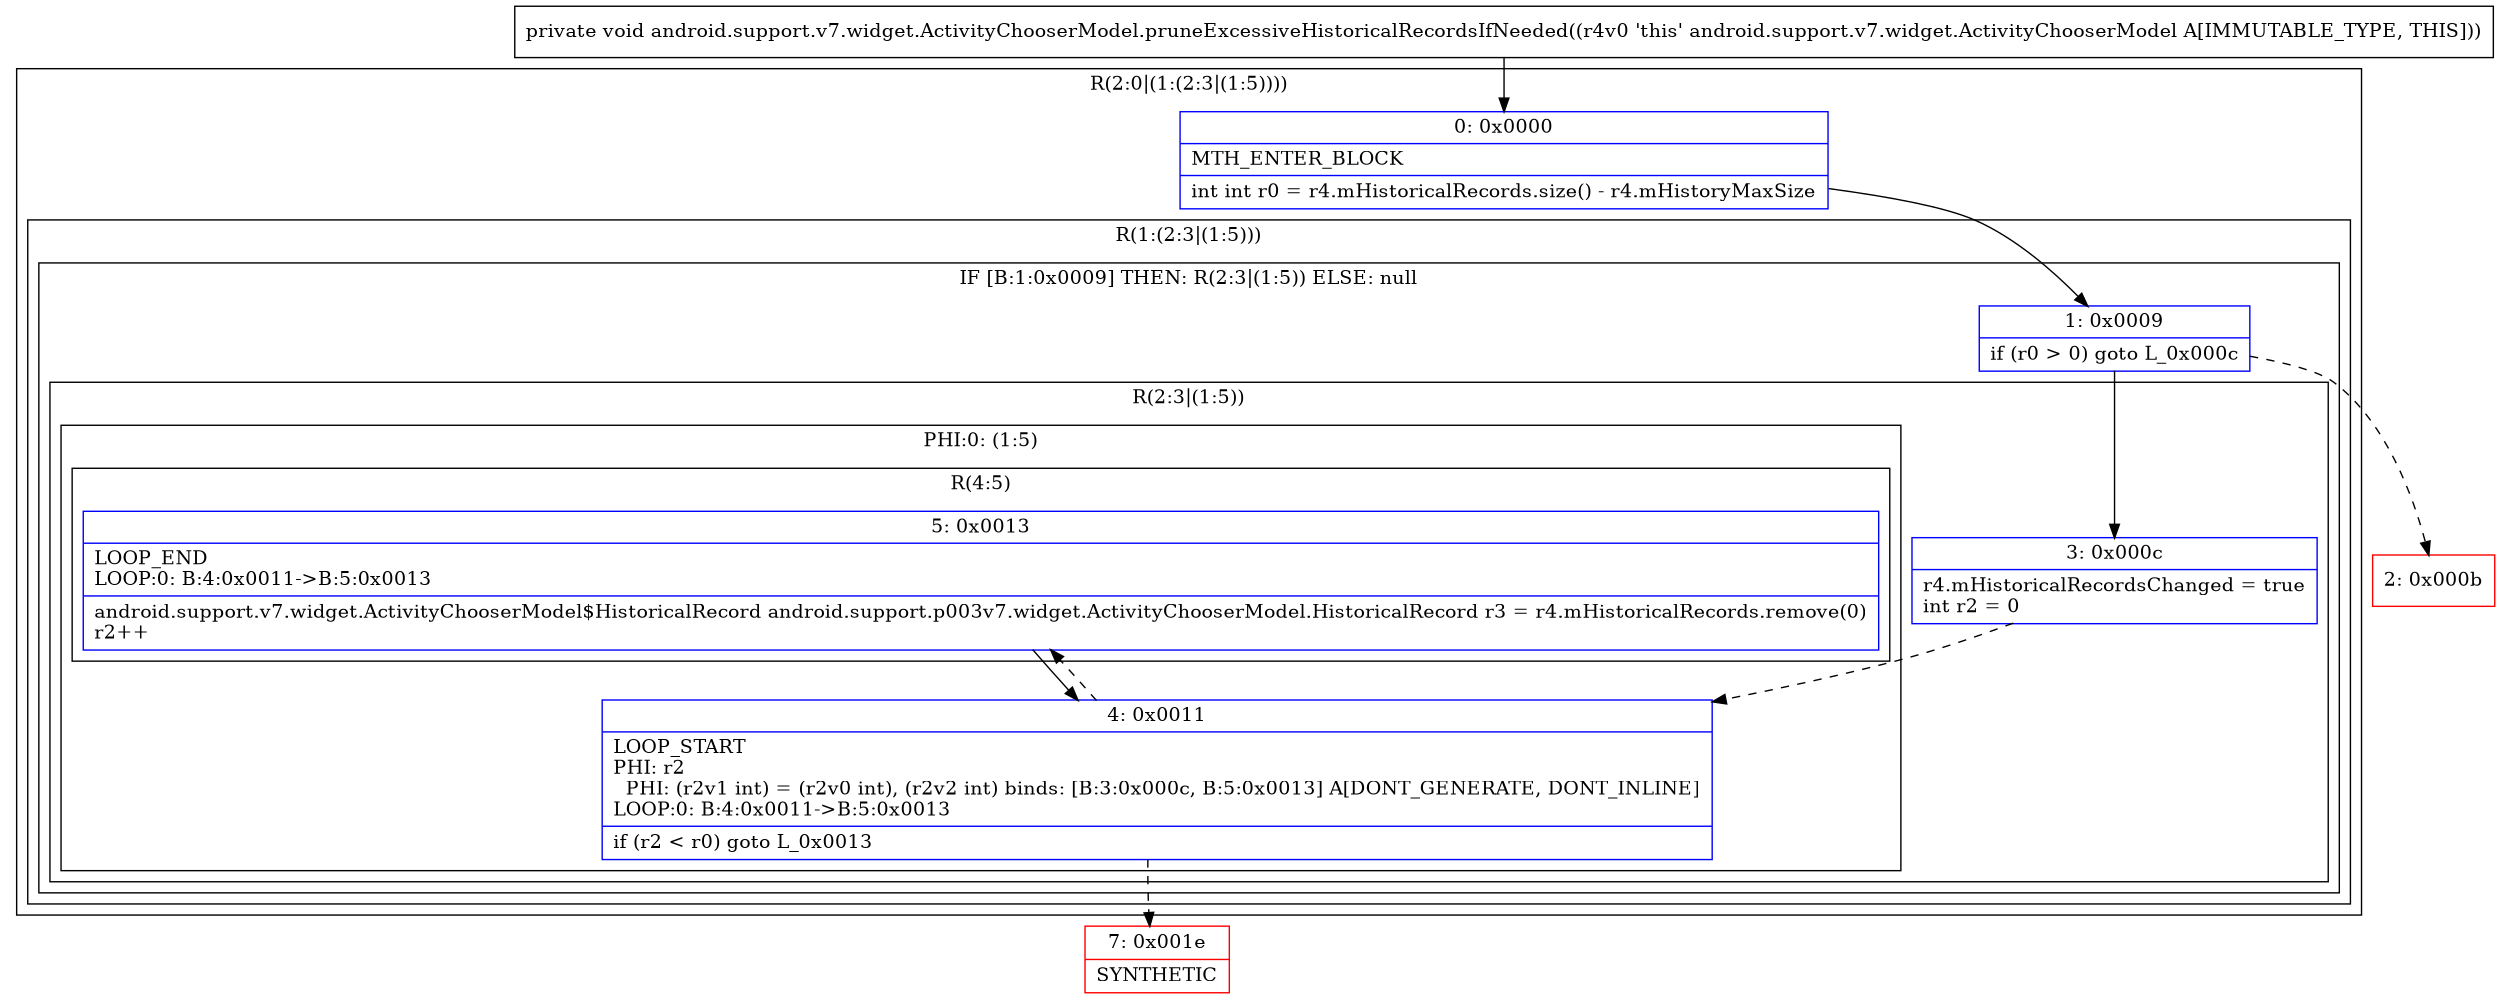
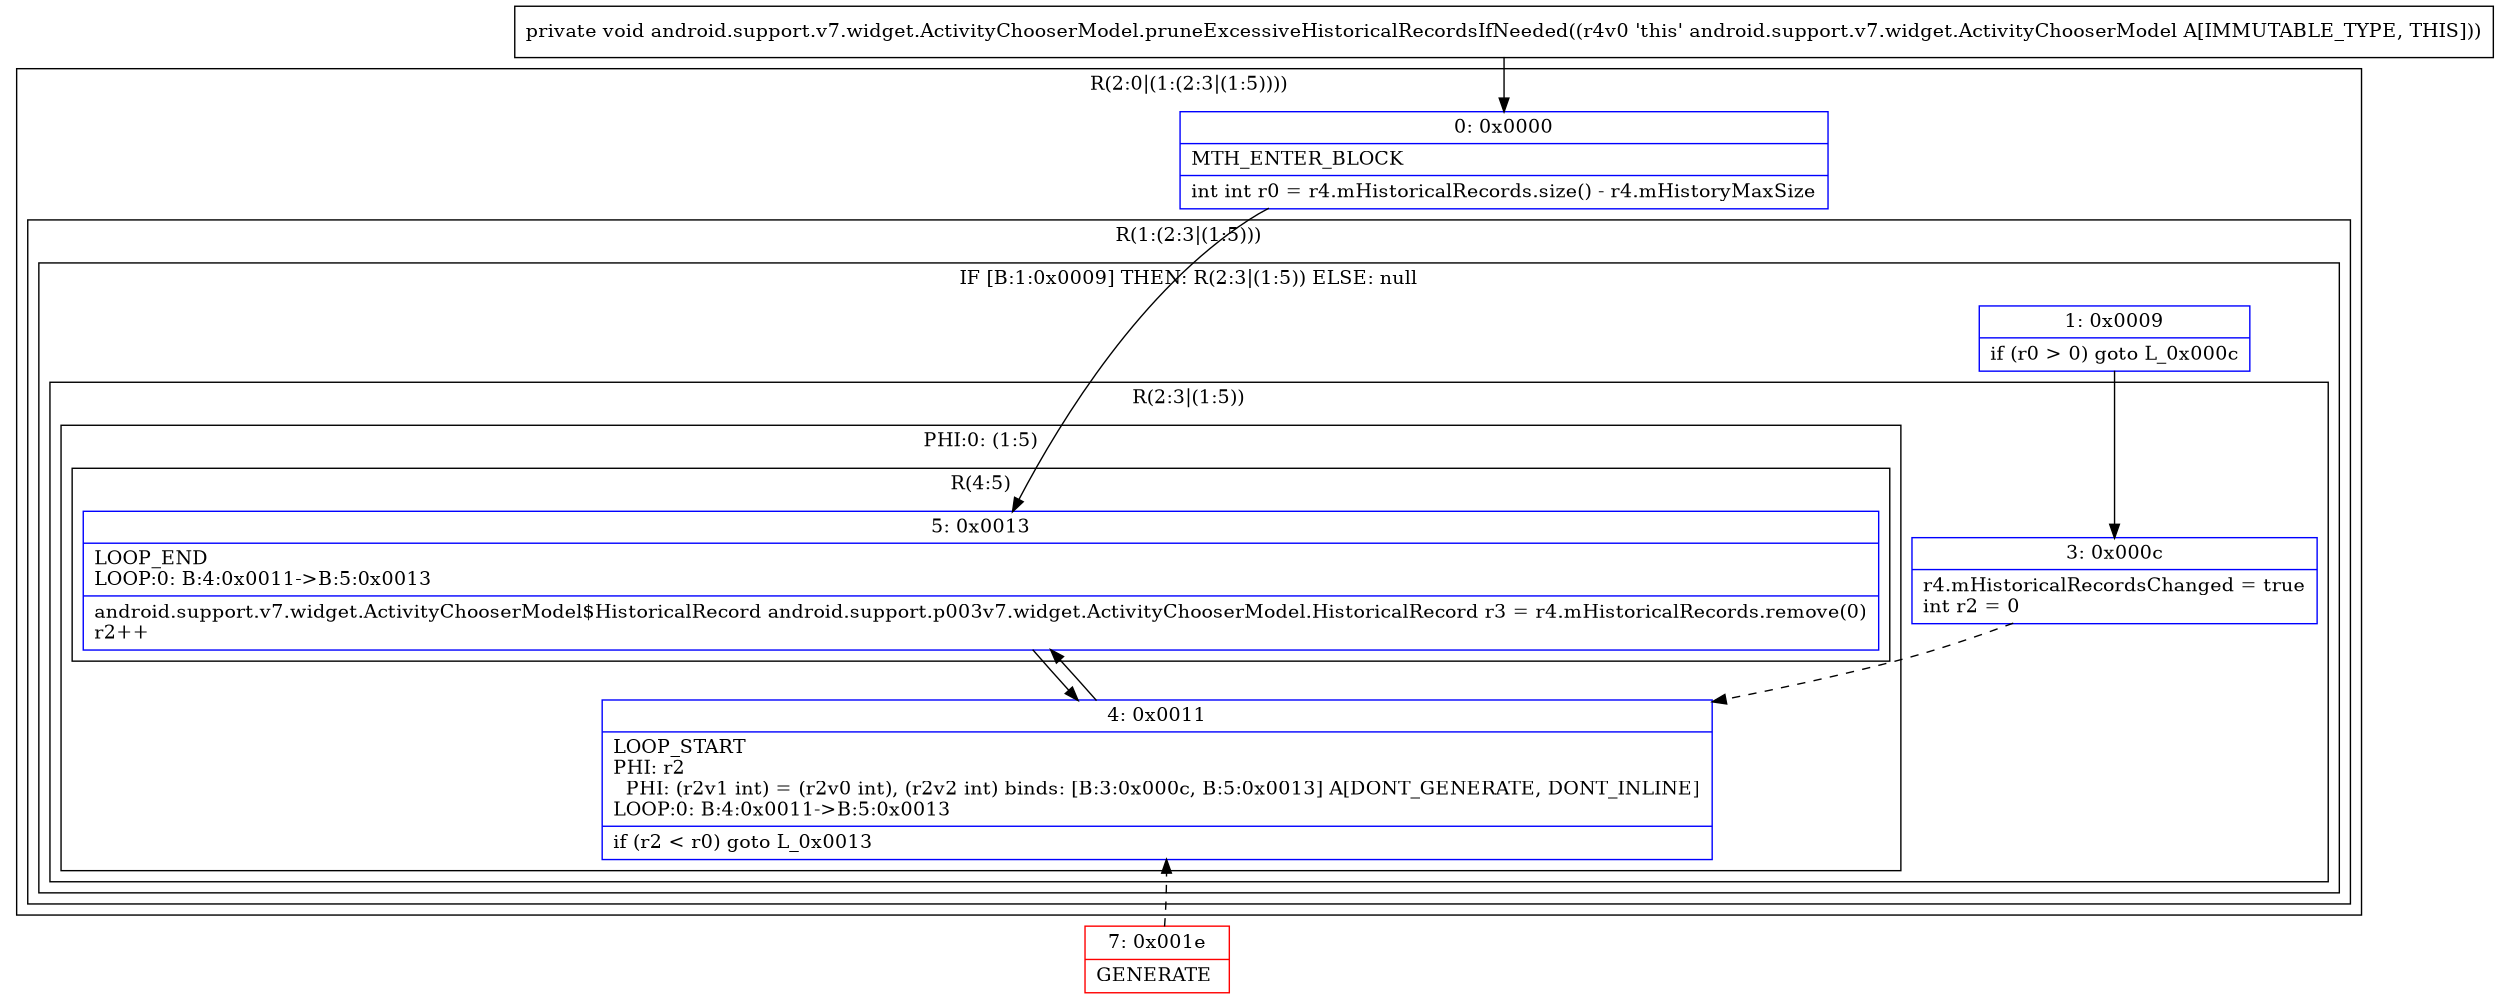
edge "0: 0x0000" -> "1: 0x0009": now "0: 0x0000" -> "5: 0x0013"
node "2: 0x000b": removed
edge "4: 0x0011" -> "5: 0x0013": style dashed -> solid
edge "4: 0x0011" -> "7: 0x001e": reversed
node "7: 0x001e": text "SYNTHETIC" -> "GENERATE"
